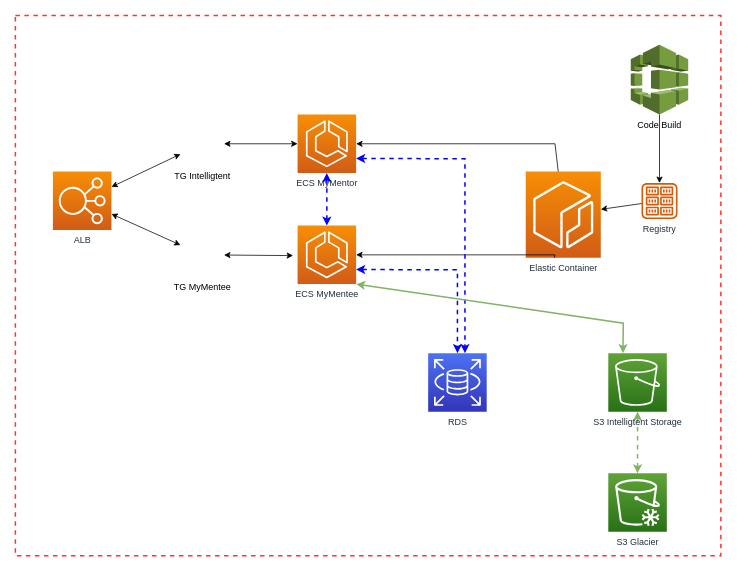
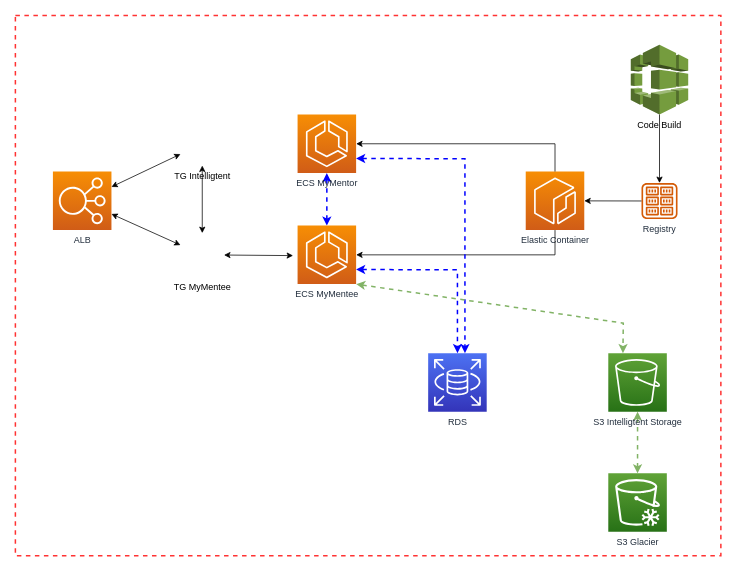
edge "TG Intelligtent" -- "ECS MyMentor": now "TG Intelligtent" -- "TG MyMentee"
node "Elastic Container": size 75x86 -> 59x59
edge "ECS MyMentee" -- "S3 Intelligtent Storage": style solid -> dashed
